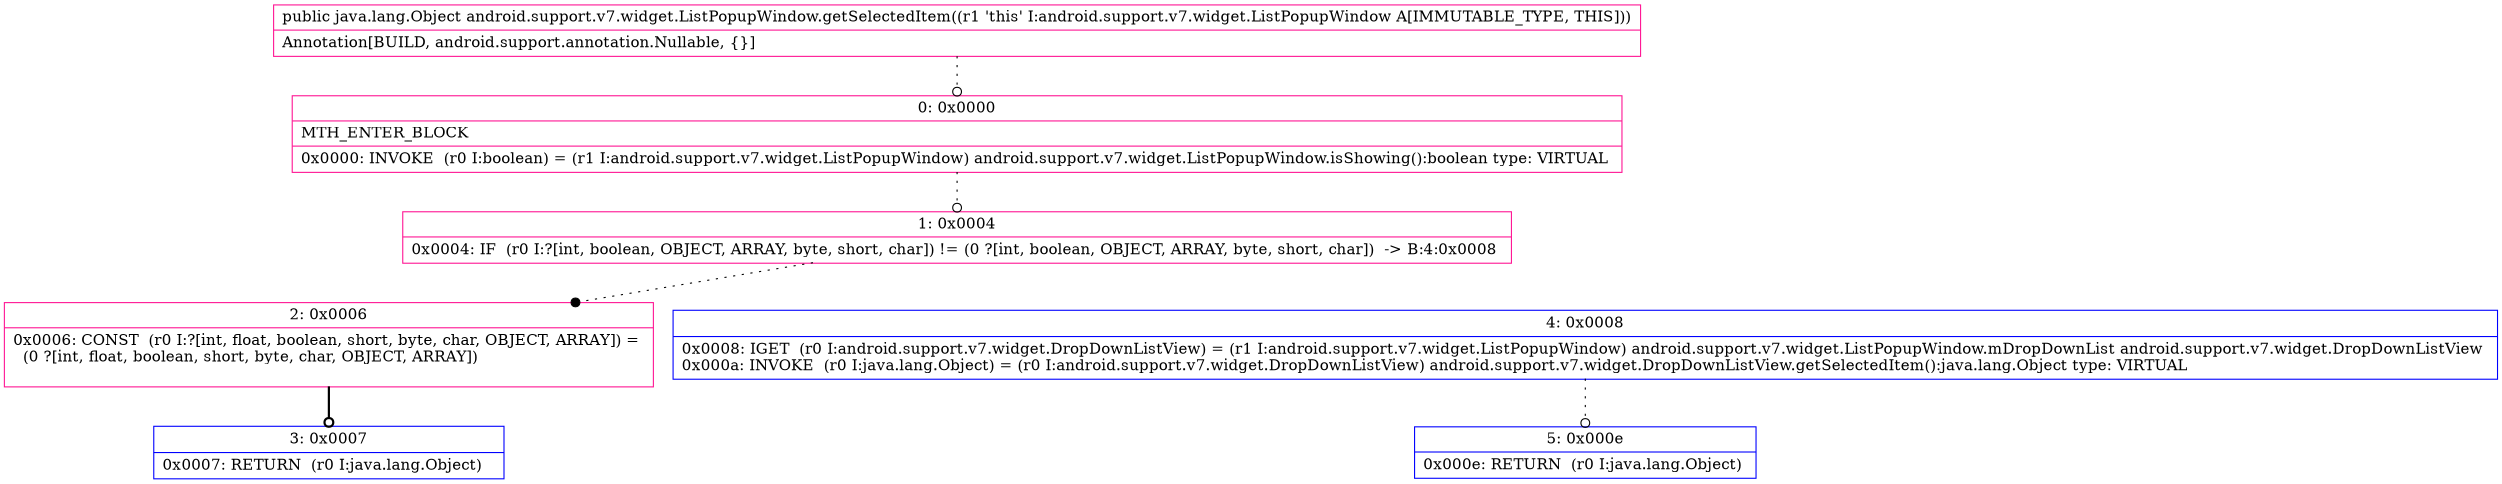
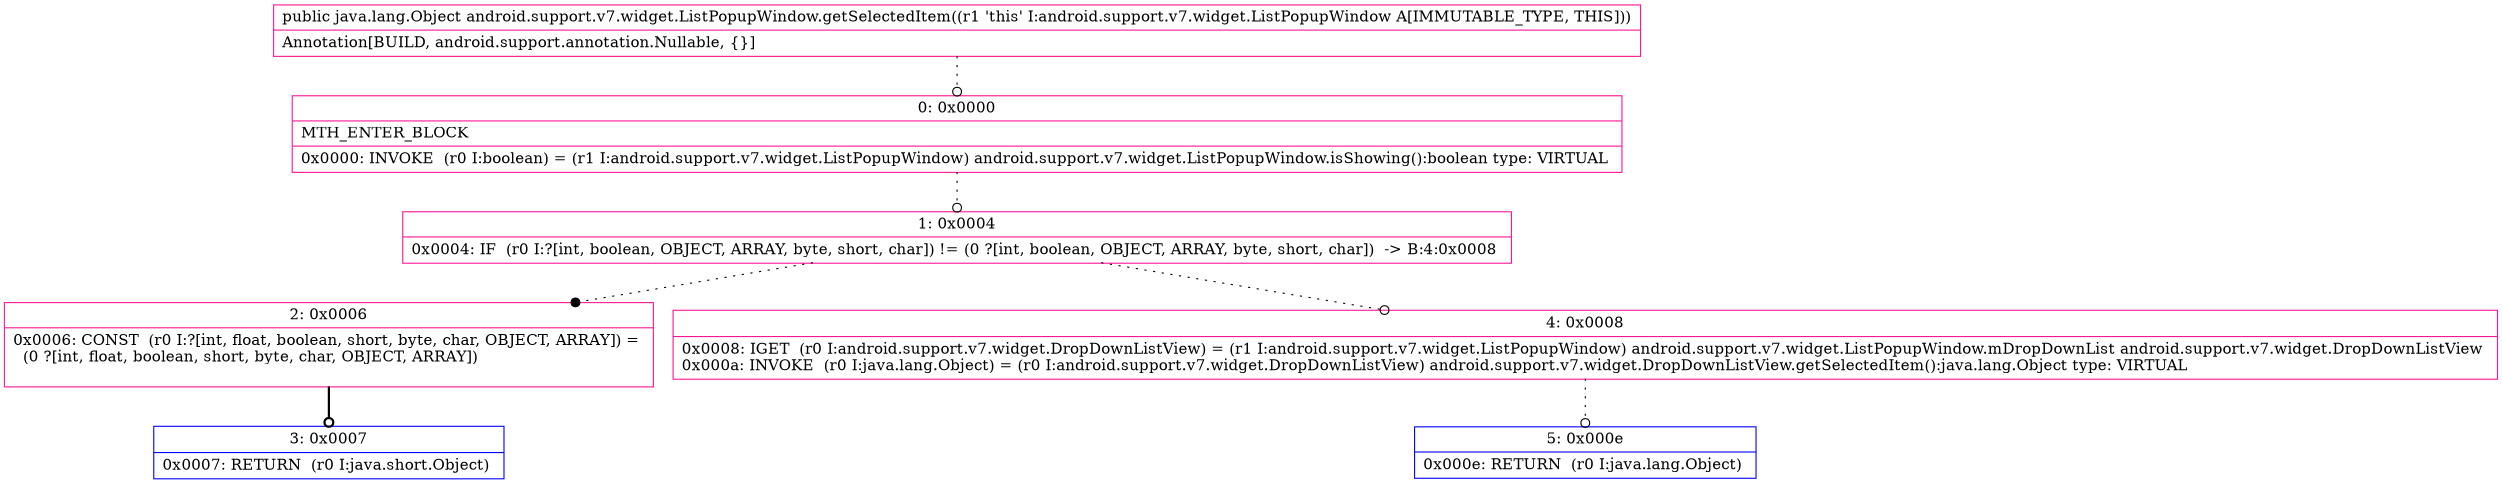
edge "1: 0x0004" -> "4: 0x0008": added
node "4: 0x0008": color blue -> deeppink
node "3: 0x0007": text "0x0007: RETURN  (r0 I:java.lang.Object)" -> "0x0007: RETURN  (r0 I:java.short.Object)"
